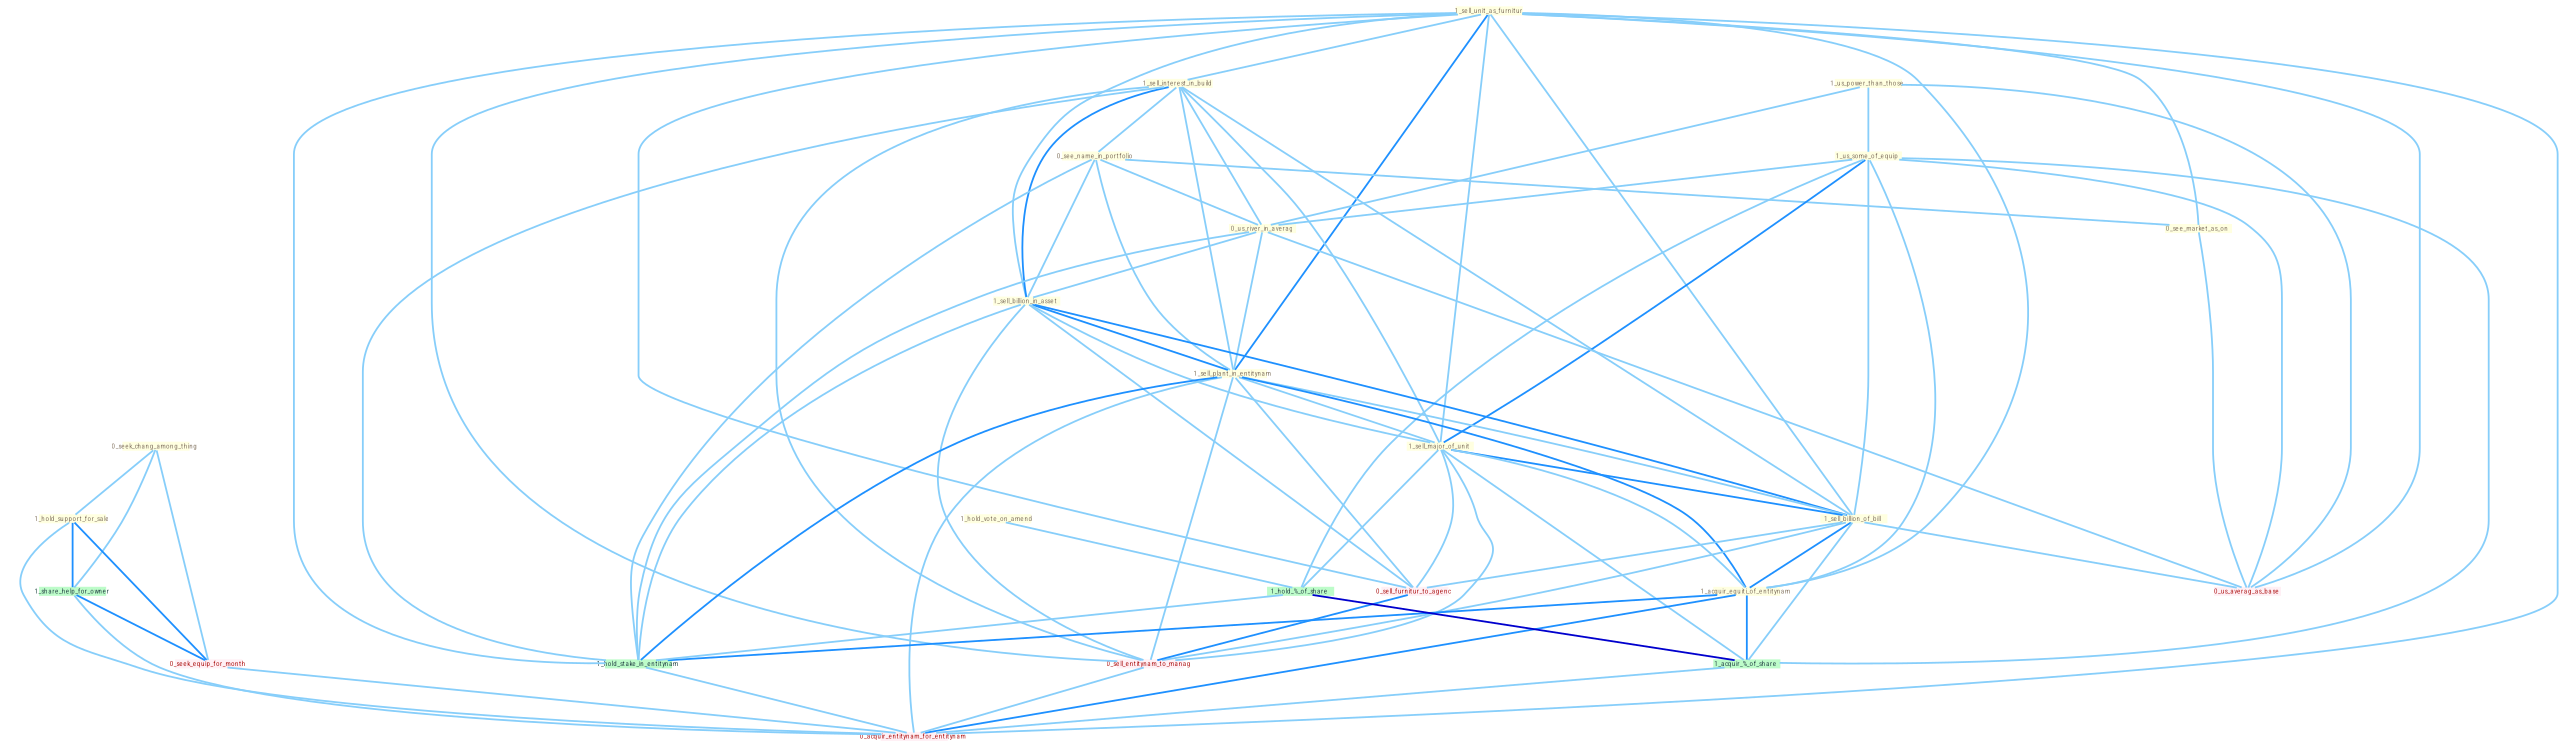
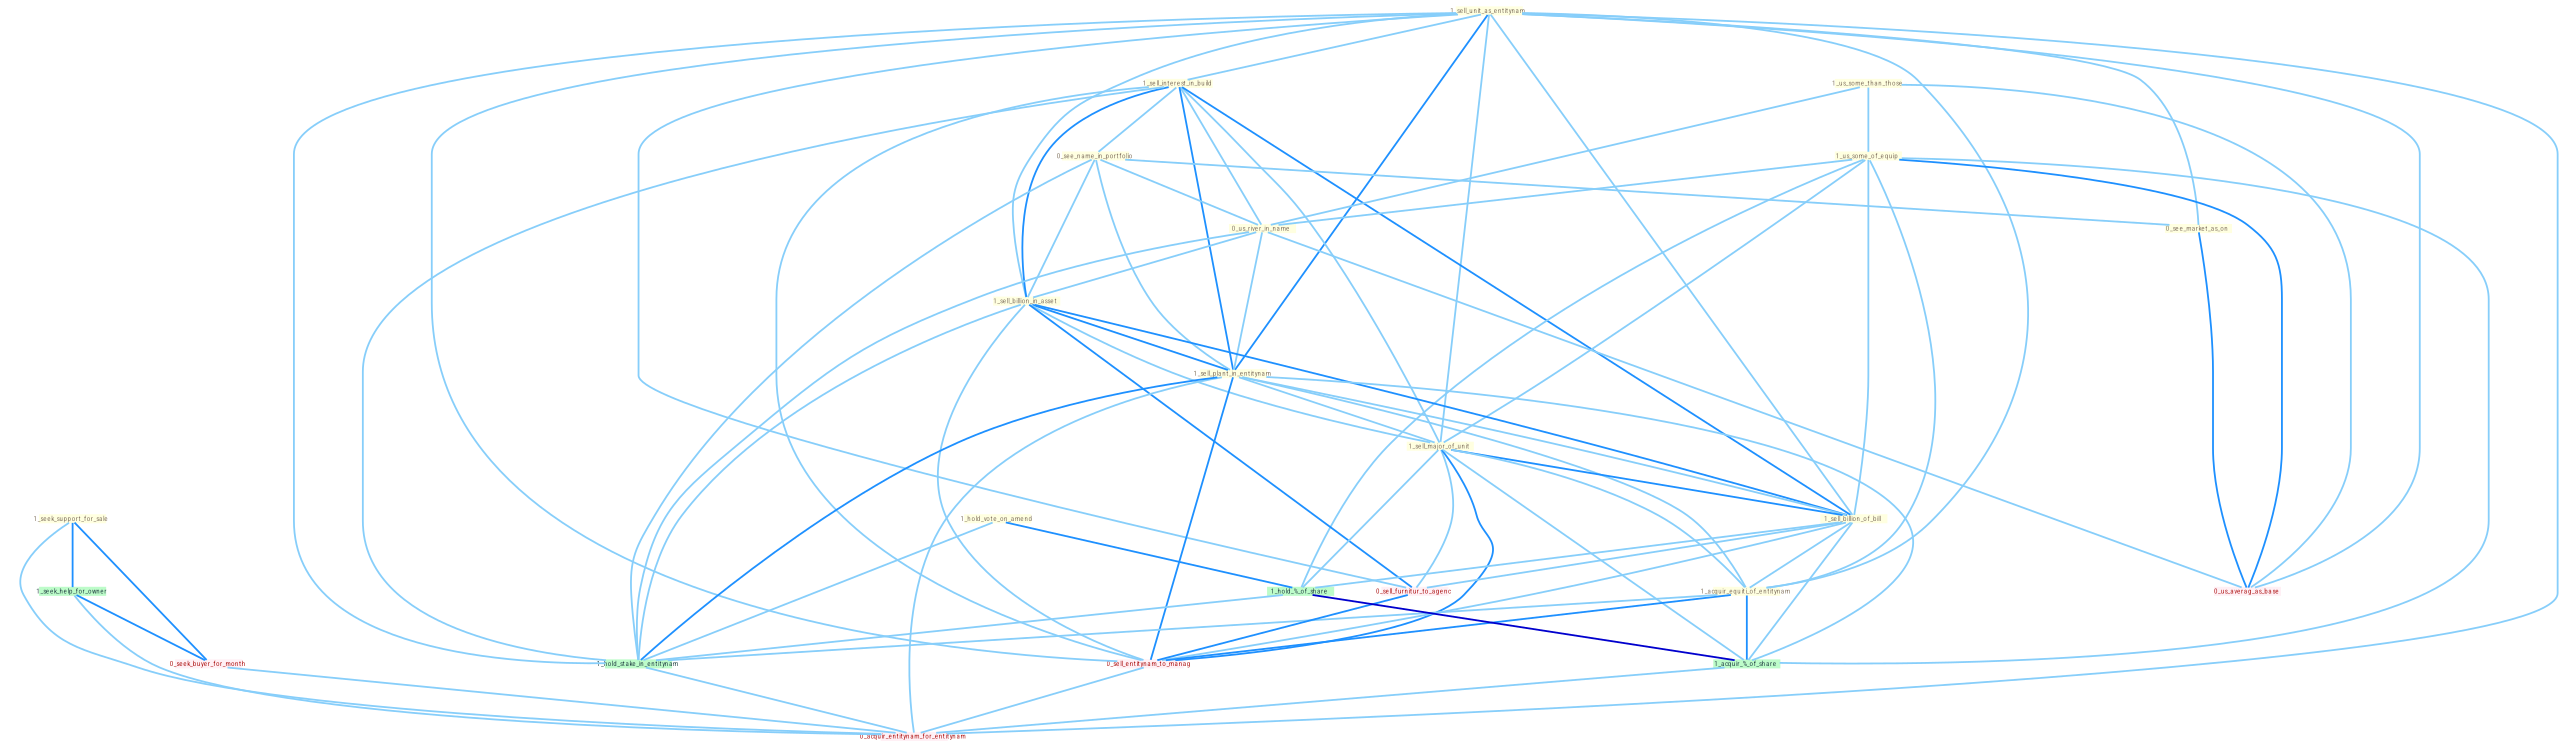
node "1_sell_unit_as_furnitur": label "1_sell_unit_as_furnitur" -> "1_sell_unit_as_entitynam"
node "1_us_power_than_those": label "1_us_power_than_those" -> "1_us_some_than_those"
edge "1_sell_interest_in_build" -- "1_sell_plant_in_entitynam": color #87cefa -> #1e90ff
node "0_us_river_in_averag": label "0_us_river_in_averag" -> "0_us_river_in_name"
edge "1_us_some_of_equip" -- "0_us_averag_as_base": color #87cefa -> #1e90ff
edge "1_sell_interest_in_build" -- "1_sell_billion_of_bill": color #87cefa -> #1e90ff
edge "1_us_some_of_equip" -- "1_sell_major_of_unit": color #1e90ff -> #87cefa
edge "0_see_market_as_on" -- "0_us_averag_as_base": color #87cefa -> #1e90ff
node "0_seek_chang_among_thing": removed
edge "1_sell_plant_in_entitynam" -- "1_acquir_equiti_of_entitynam": color #1e90ff -> #87cefa
edge "1_sell_billion_in_asset" -- "0_sell_furnitur_to_agenc": color #87cefa -> #1e90ff
edge "1_sell_plant_in_entitynam" -- "0_sell_furnitur_to_agenc": now "1_sell_plant_in_entitynam" -- "1_acquir_%_of_share"
node "1_hold_support_for_sale": label "1_hold_support_for_sale" -> "1_seek_support_for_sale"
edge "1_sell_plant_in_entitynam" -- "0_sell_entitynam_to_manag": color #87cefa -> #1e90ff
edge "1_hold_vote_on_amend" -- "1_hold_%_of_share": color #87cefa -> #1e90ff
edge "1_sell_billion_of_bill" -- "1_acquir_equiti_of_entitynam": color #1e90ff -> #87cefa
edge "1_sell_billion_of_bill" -- "0_us_averag_as_base": now "1_sell_billion_of_bill" -- "1_hold_%_of_share"
edge "1_sell_major_of_unit" -- "0_sell_entitynam_to_manag": color #87cefa -> #1e90ff
node "1_share_help_for_owner": label "1_share_help_for_owner" -> "1_seek_help_for_owner"
edge "1_hold_vote_on_amend" -- "1_hold_stake_in_entitynam": added
edge "1_acquir_equiti_of_entitynam" -- "1_hold_stake_in_entitynam": color #1e90ff -> #87cefa
node "0_seek_equip_for_month": label "0_seek_equip_for_month" -> "0_seek_buyer_for_month"
edge "1_acquir_equiti_of_entitynam" -- "0_acquir_entitynam_for_entitynam": now "1_acquir_equiti_of_entitynam" -- "0_sell_entitynam_to_manag"
